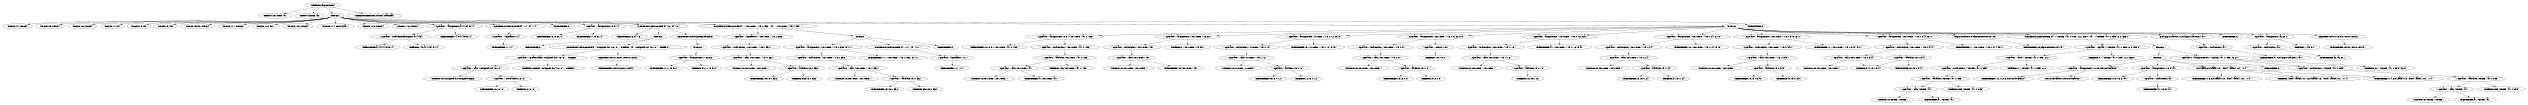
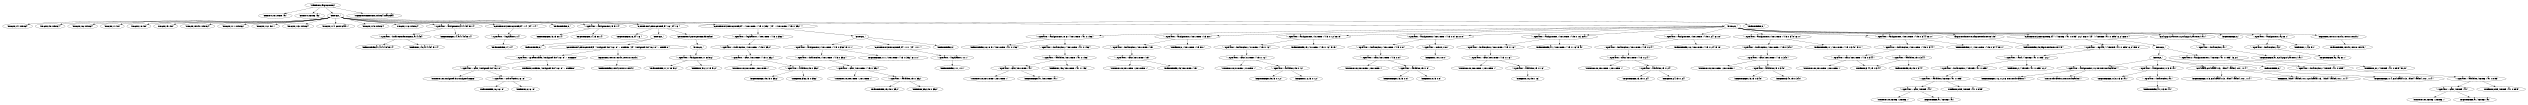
node "(LITERAL,0,(*((_BYTE *)a1 + 895) & 2) == 0)": removed
